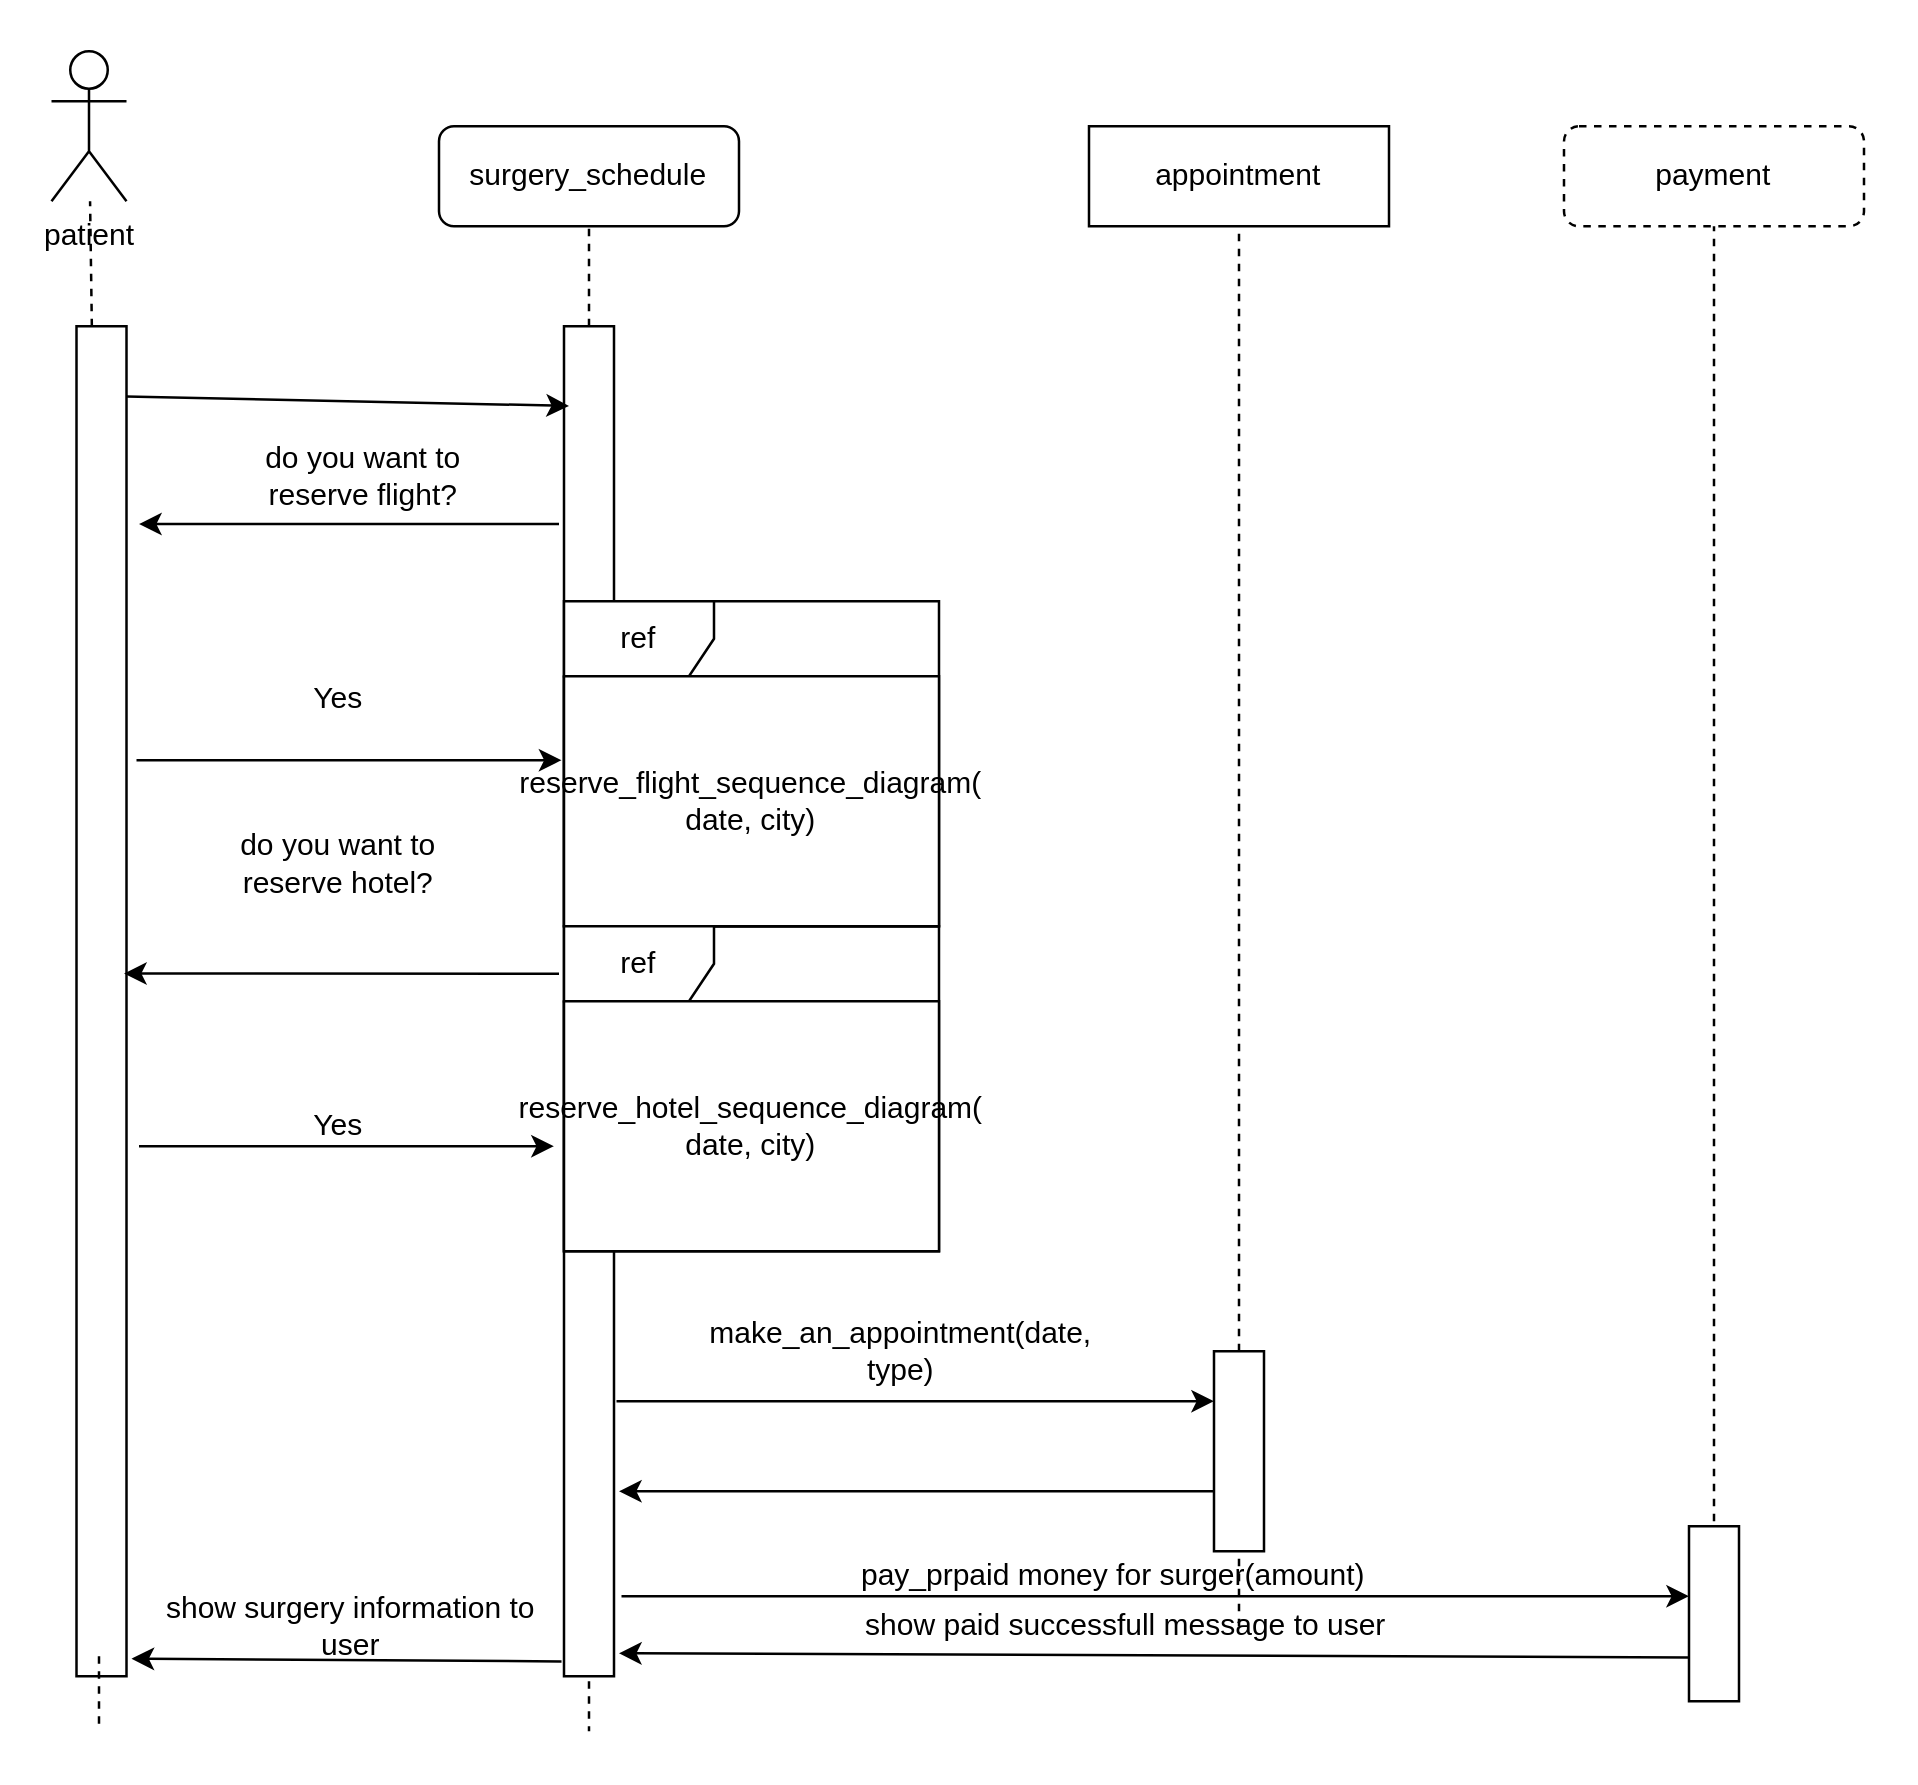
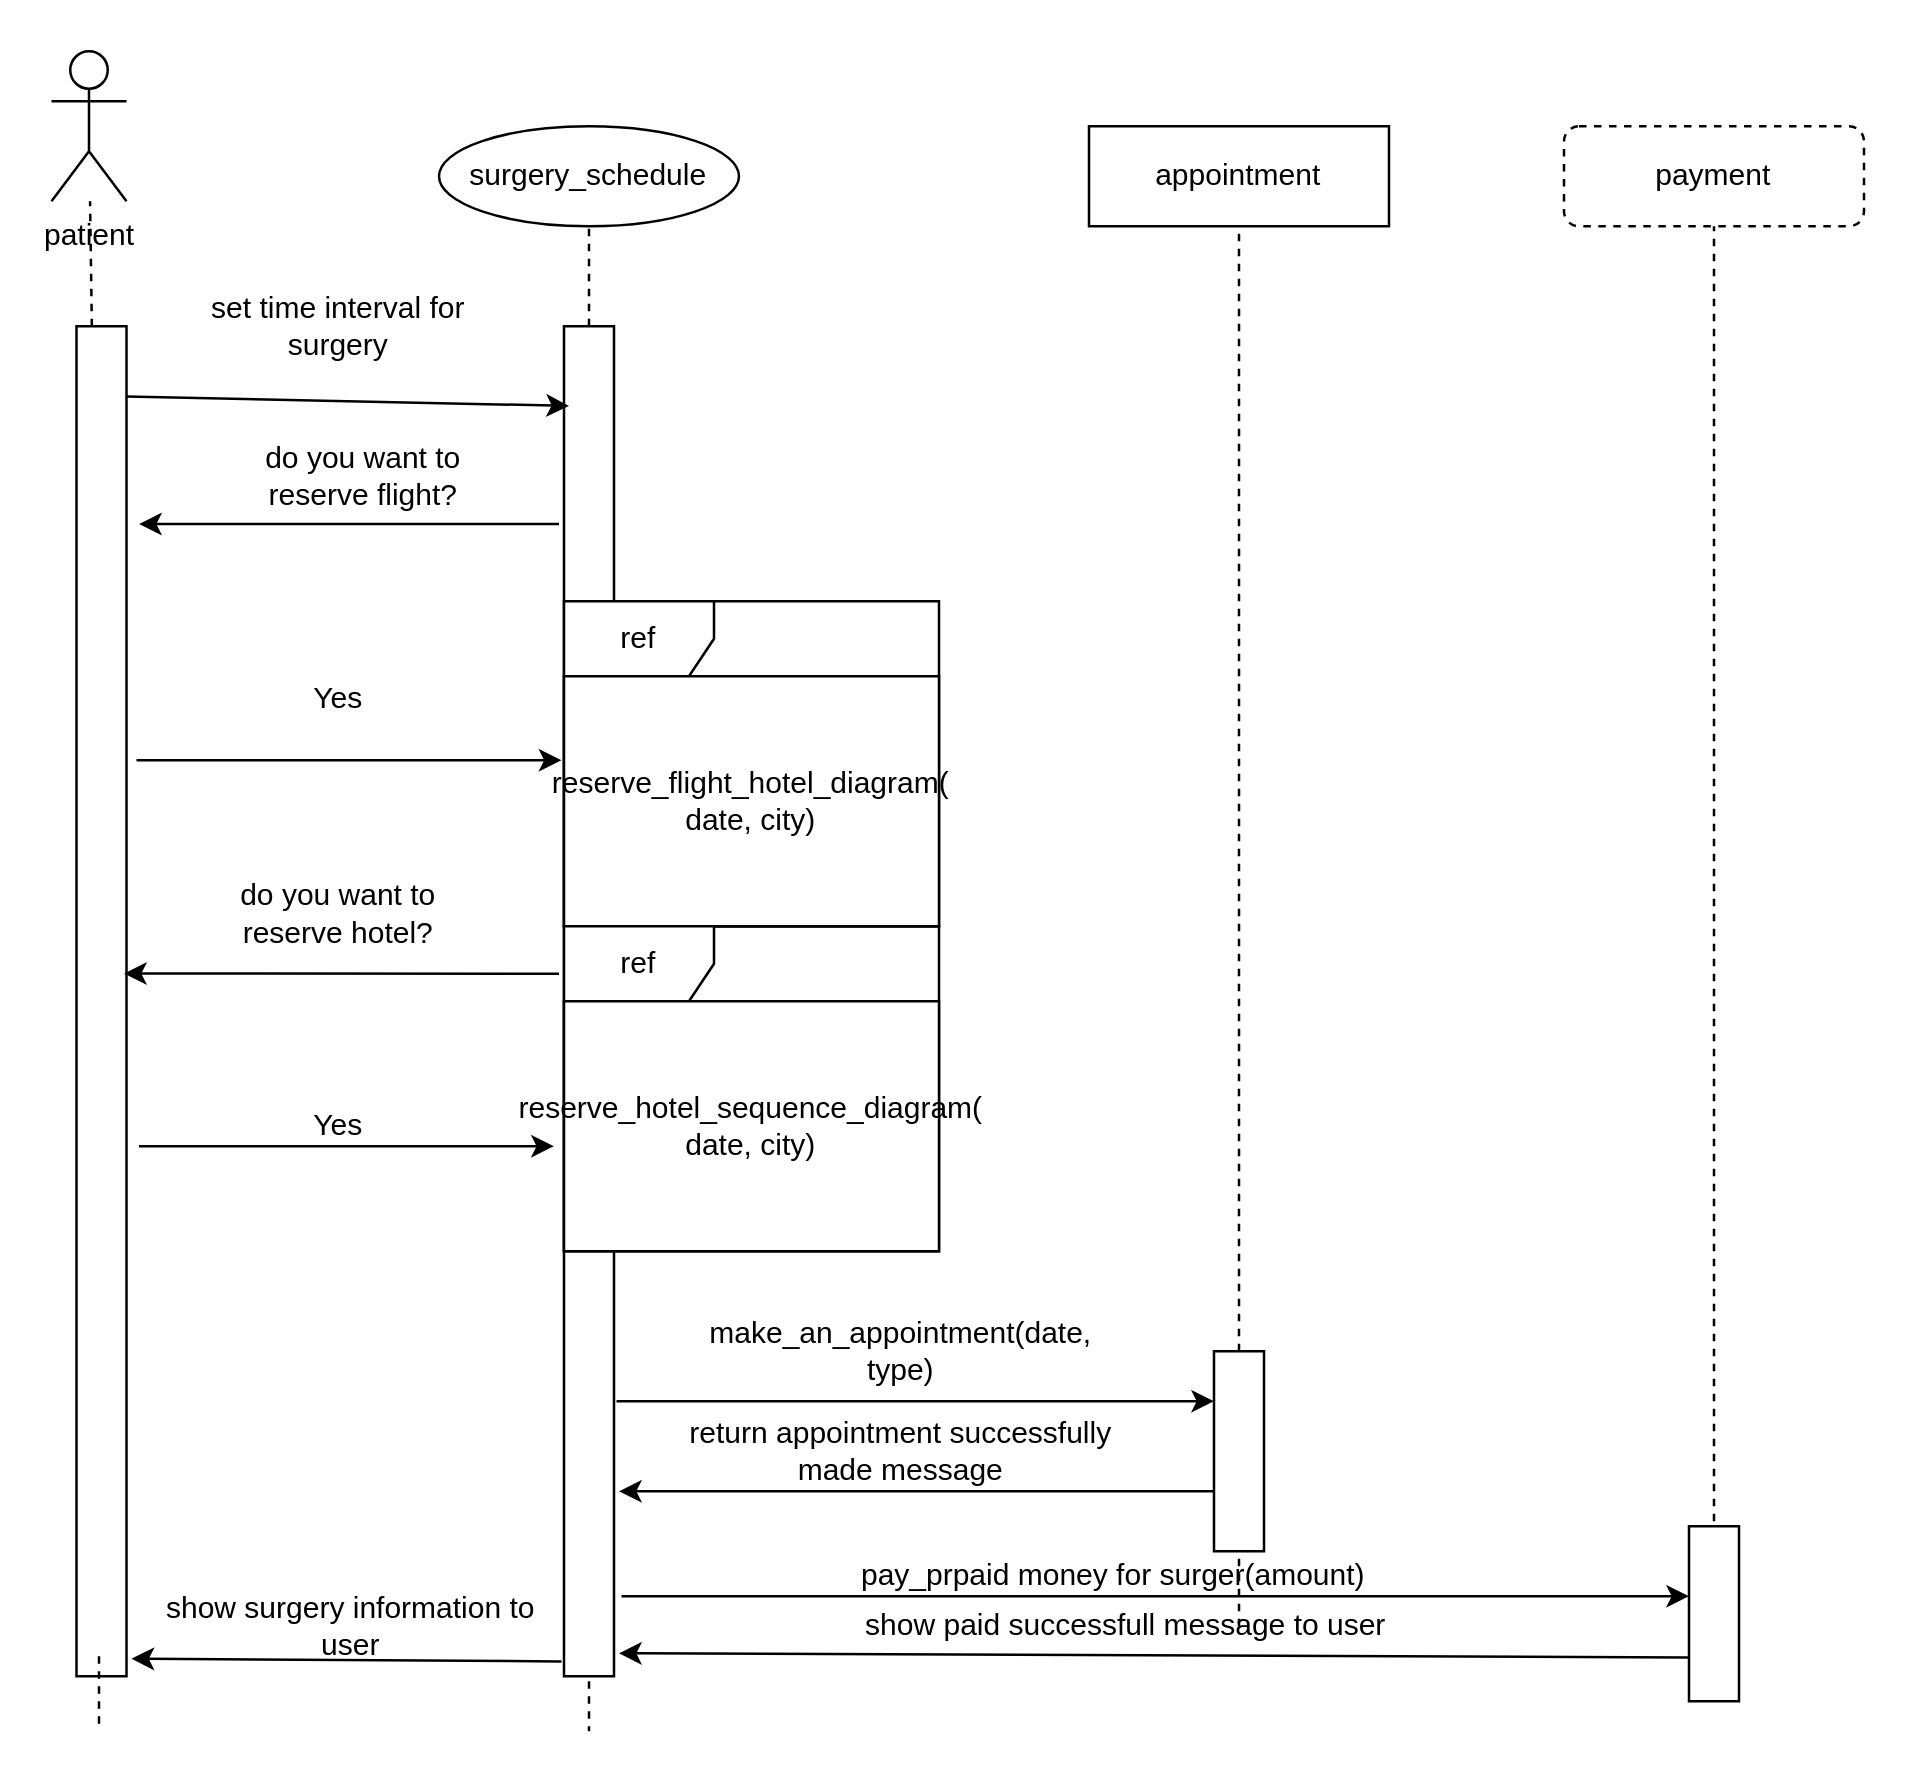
node "surgery_schedule": shape rounded rectangle -> ellipse
node "set time interval for surgery": added
node "reserve_flight_sequence_diagram( date, city)": label "reserve_flight_sequence_diagram( date, city)" -> "reserve_flight_hotel_diagram( date, city)"
node "do you want to reserve hotel?": moved (339, 864) -> (339, 914)
node "return appointment successfully made message": added
